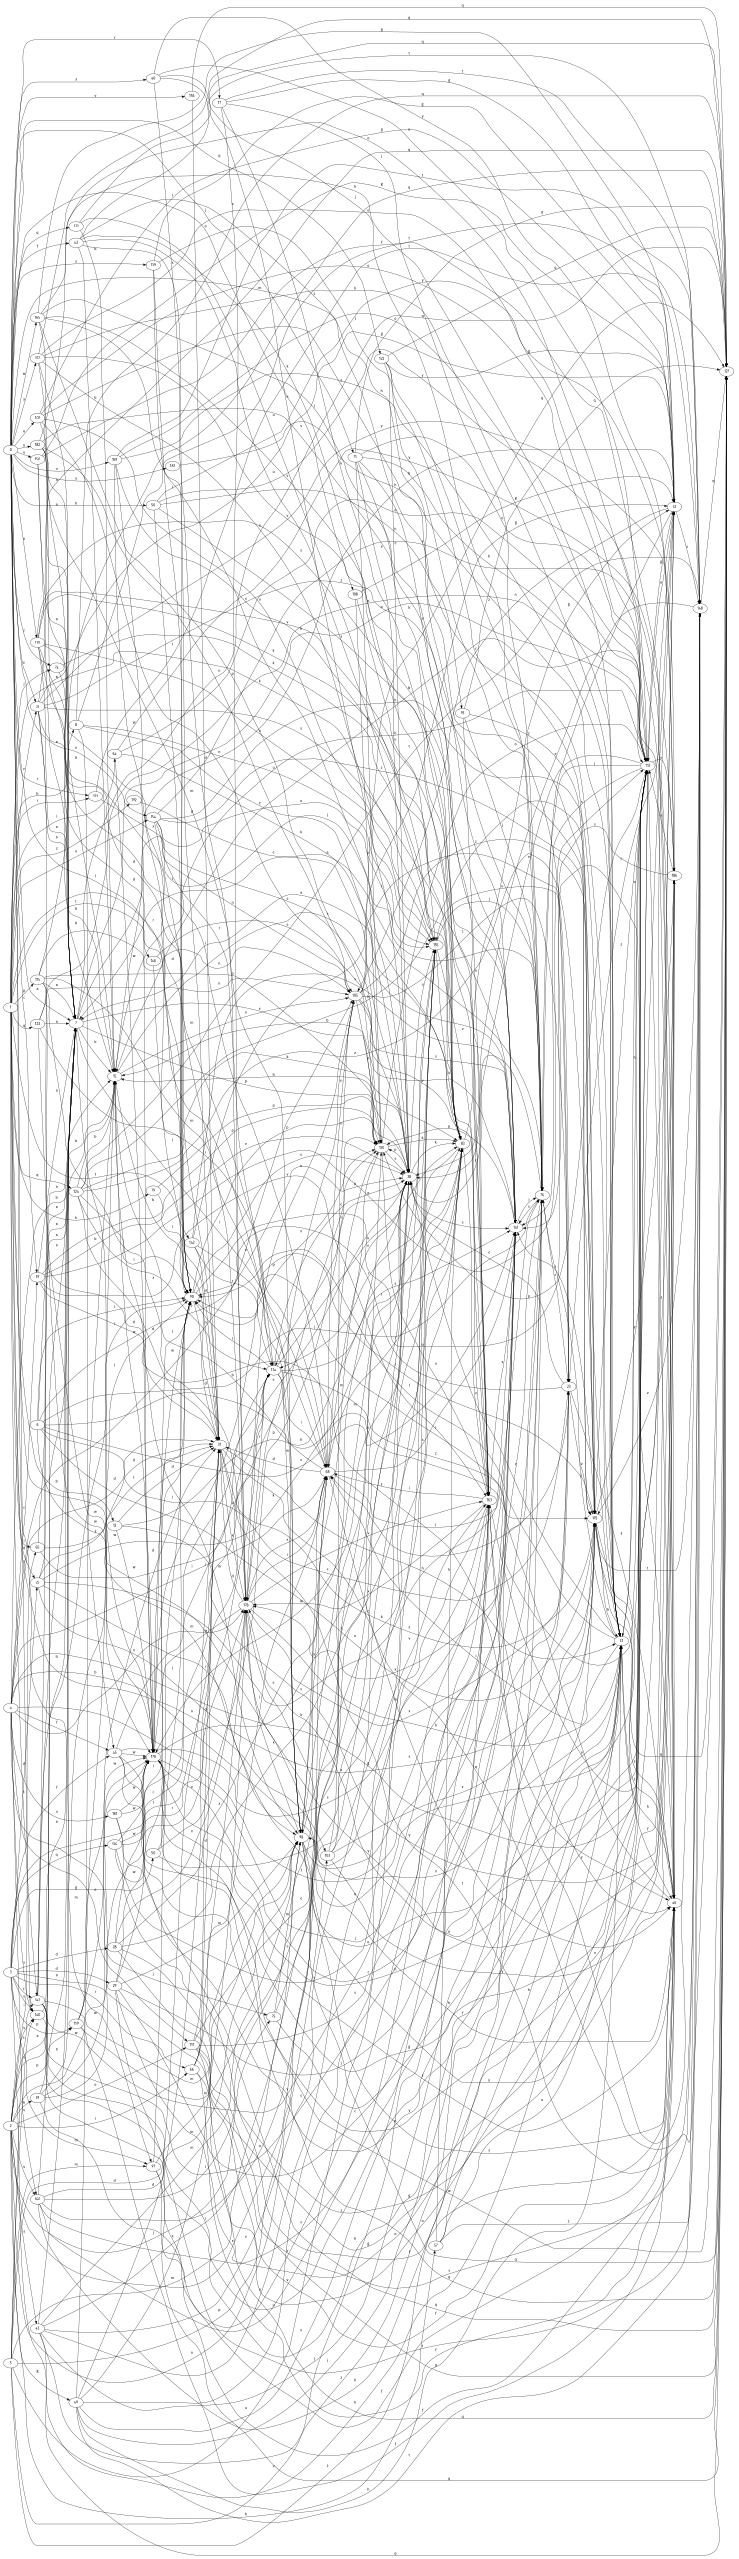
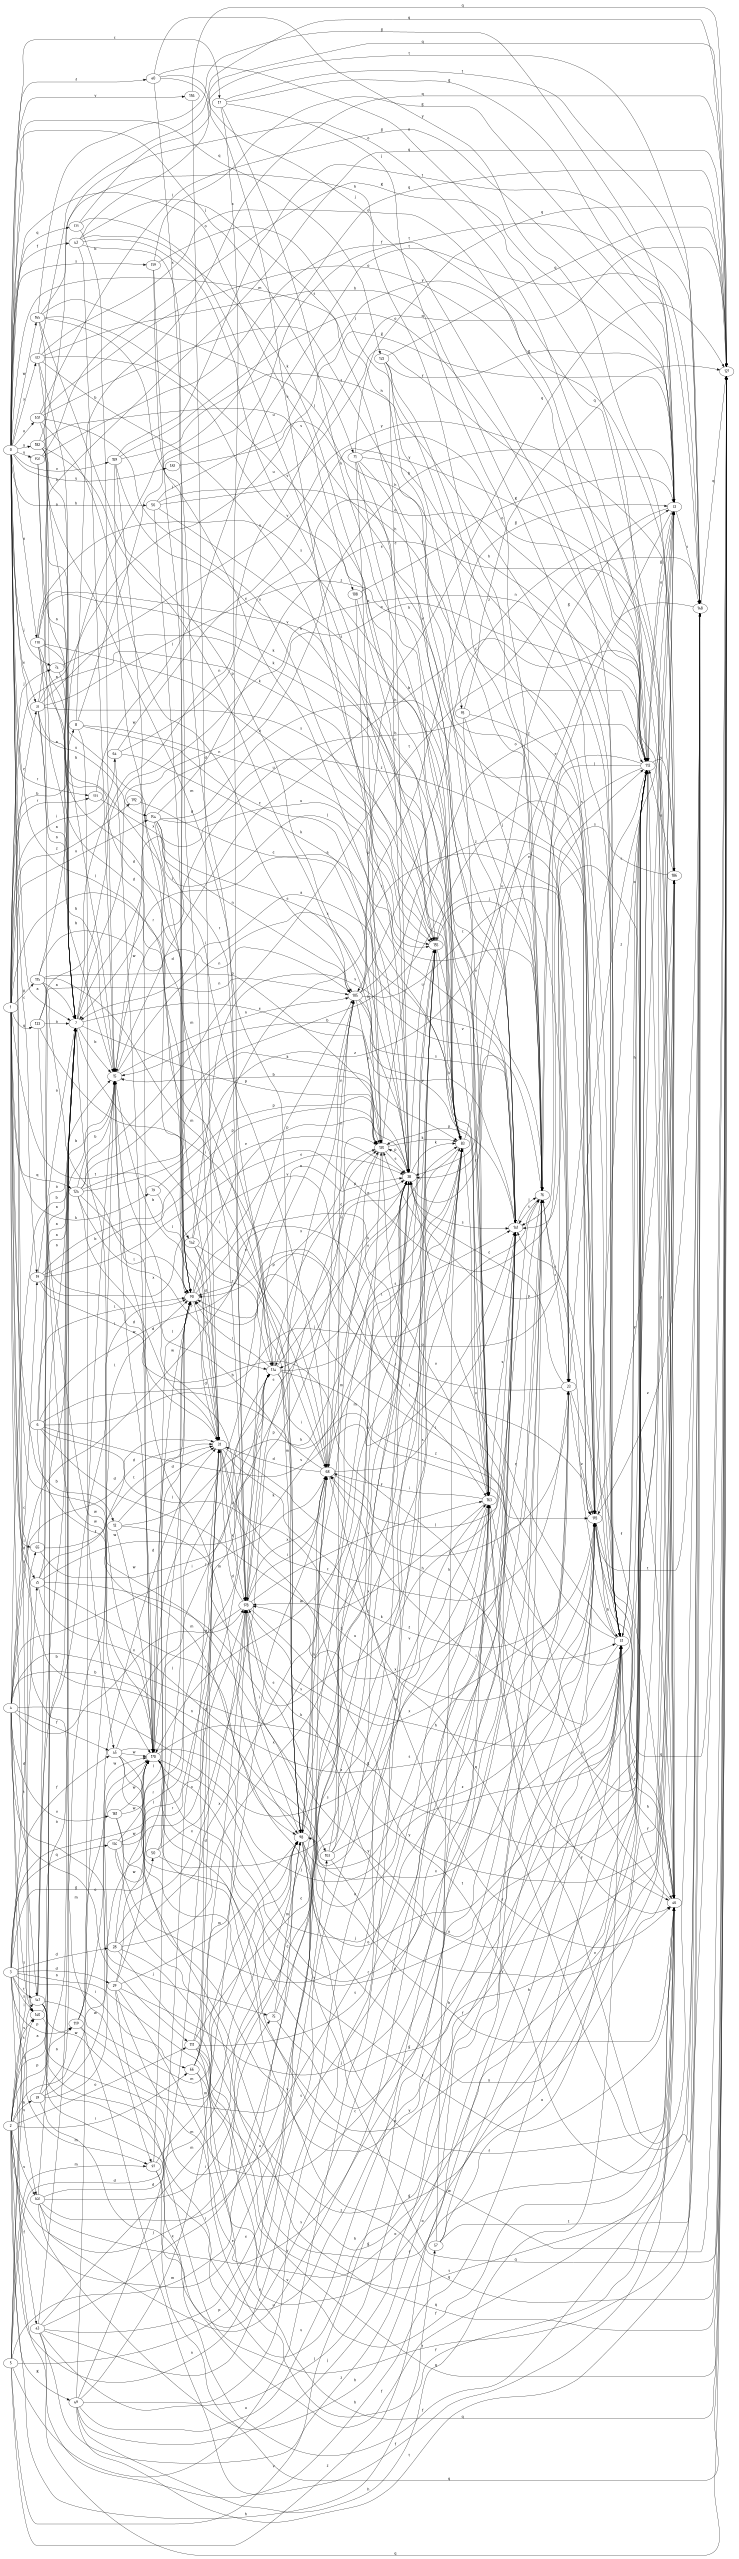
node "146": removed
